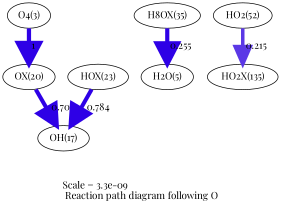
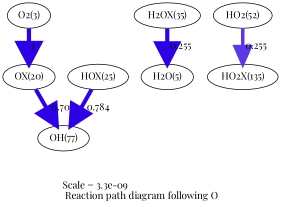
node "O4(3)": label "O4(3)" -> "O2(3)"
node "H8OX(35)": label "H8OX(35)" -> "H2OX(35)"
edge "HO2(52)" -> "HO2X(135)": label " 0.215" -> " 0.255"
node "HOX(23)": label "HOX(23)" -> "HOX(25)"
node "OH(17)": label "OH(17)" -> "OH(77)"
